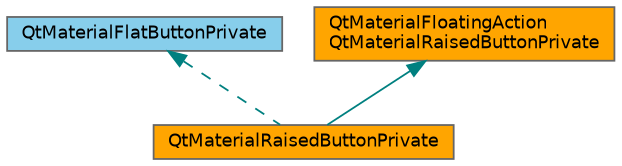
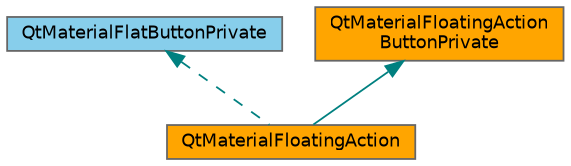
node "QtMaterialFloatingAction QtMaterialRaisedButtonPrivate": label "QtMaterialFloatingAction QtMaterialRaisedButtonPrivate" -> "QtMaterialFloatingAction ButtonPrivate"
node "QtMaterialRaisedButtonPrivate": label "QtMaterialRaisedButtonPrivate" -> "QtMaterialFloatingAction"
